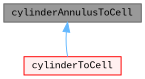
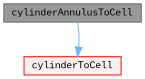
edge "cylinderToCell" -> "cylinderAnnulusToCell": reversed
